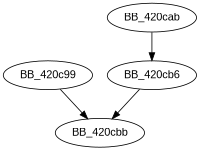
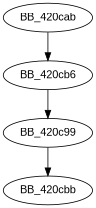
edge "BB_420cb6" -> "BB_420cbb": now "BB_420cb6" -> "BB_420c99"
